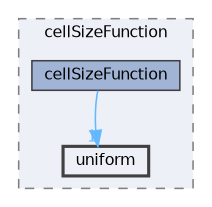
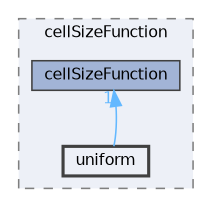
edge "cellSizeFunction" -> "uniform": reversed
